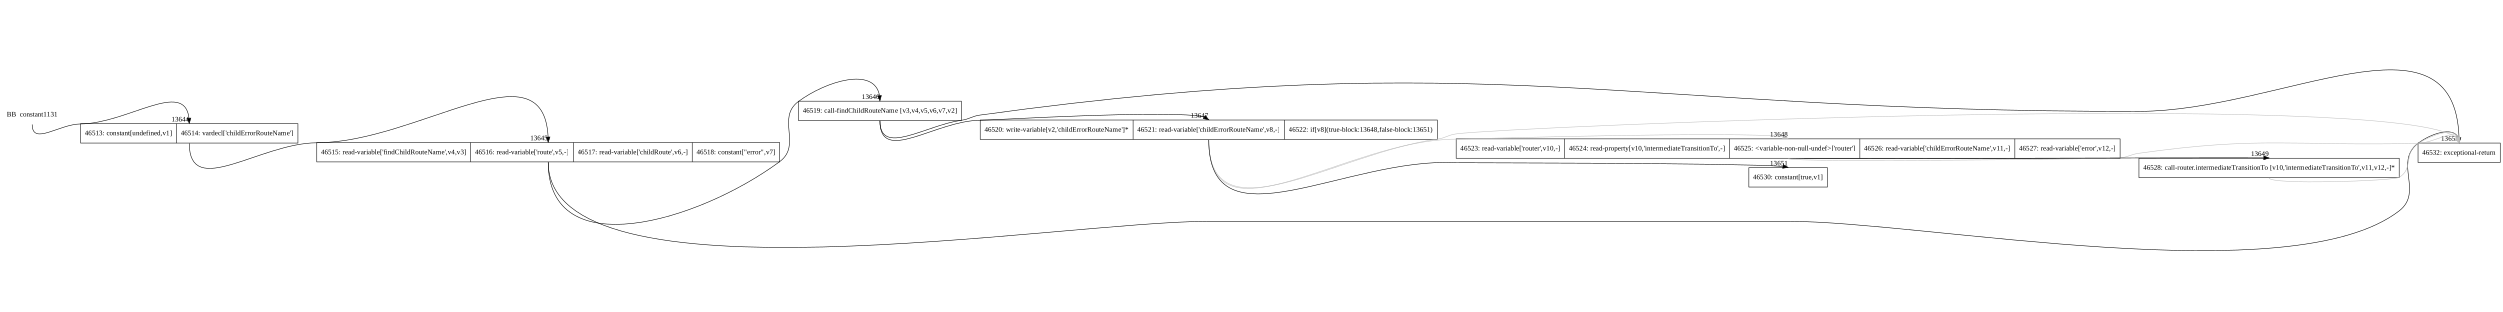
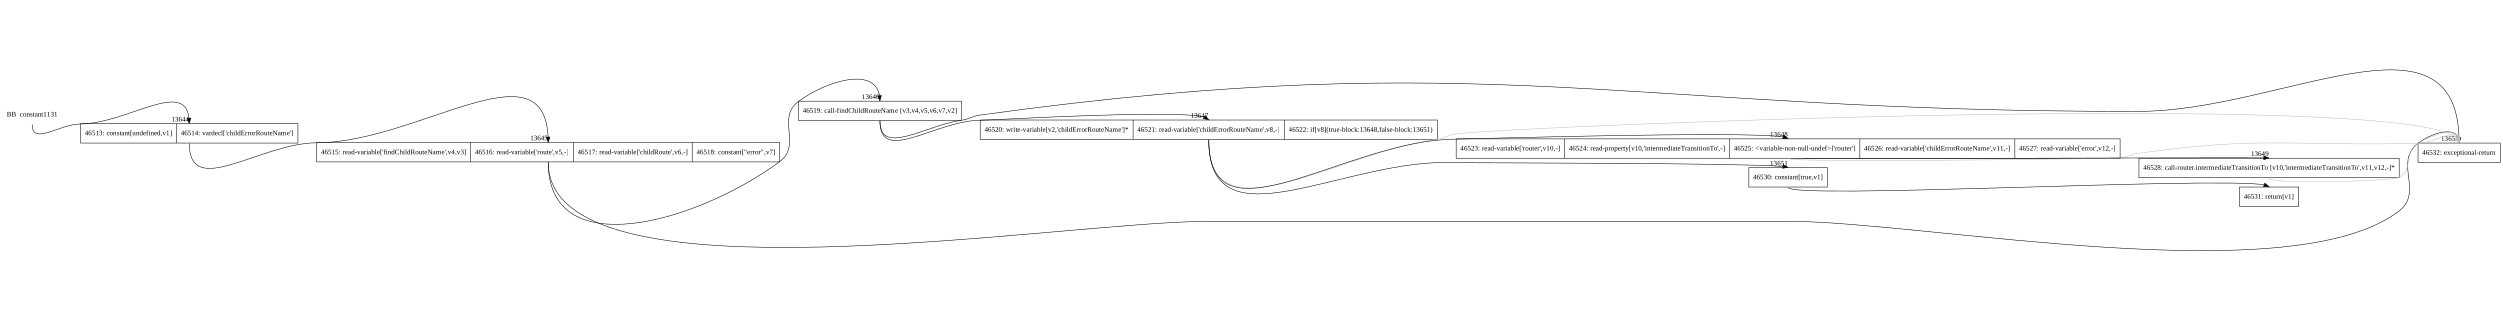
edge "46520: write-variable[v2,'childErrorRouteName']*" -> "46523: read-variable['router',v10,-]": color gray -> black
node "46531: return[v1]": added
